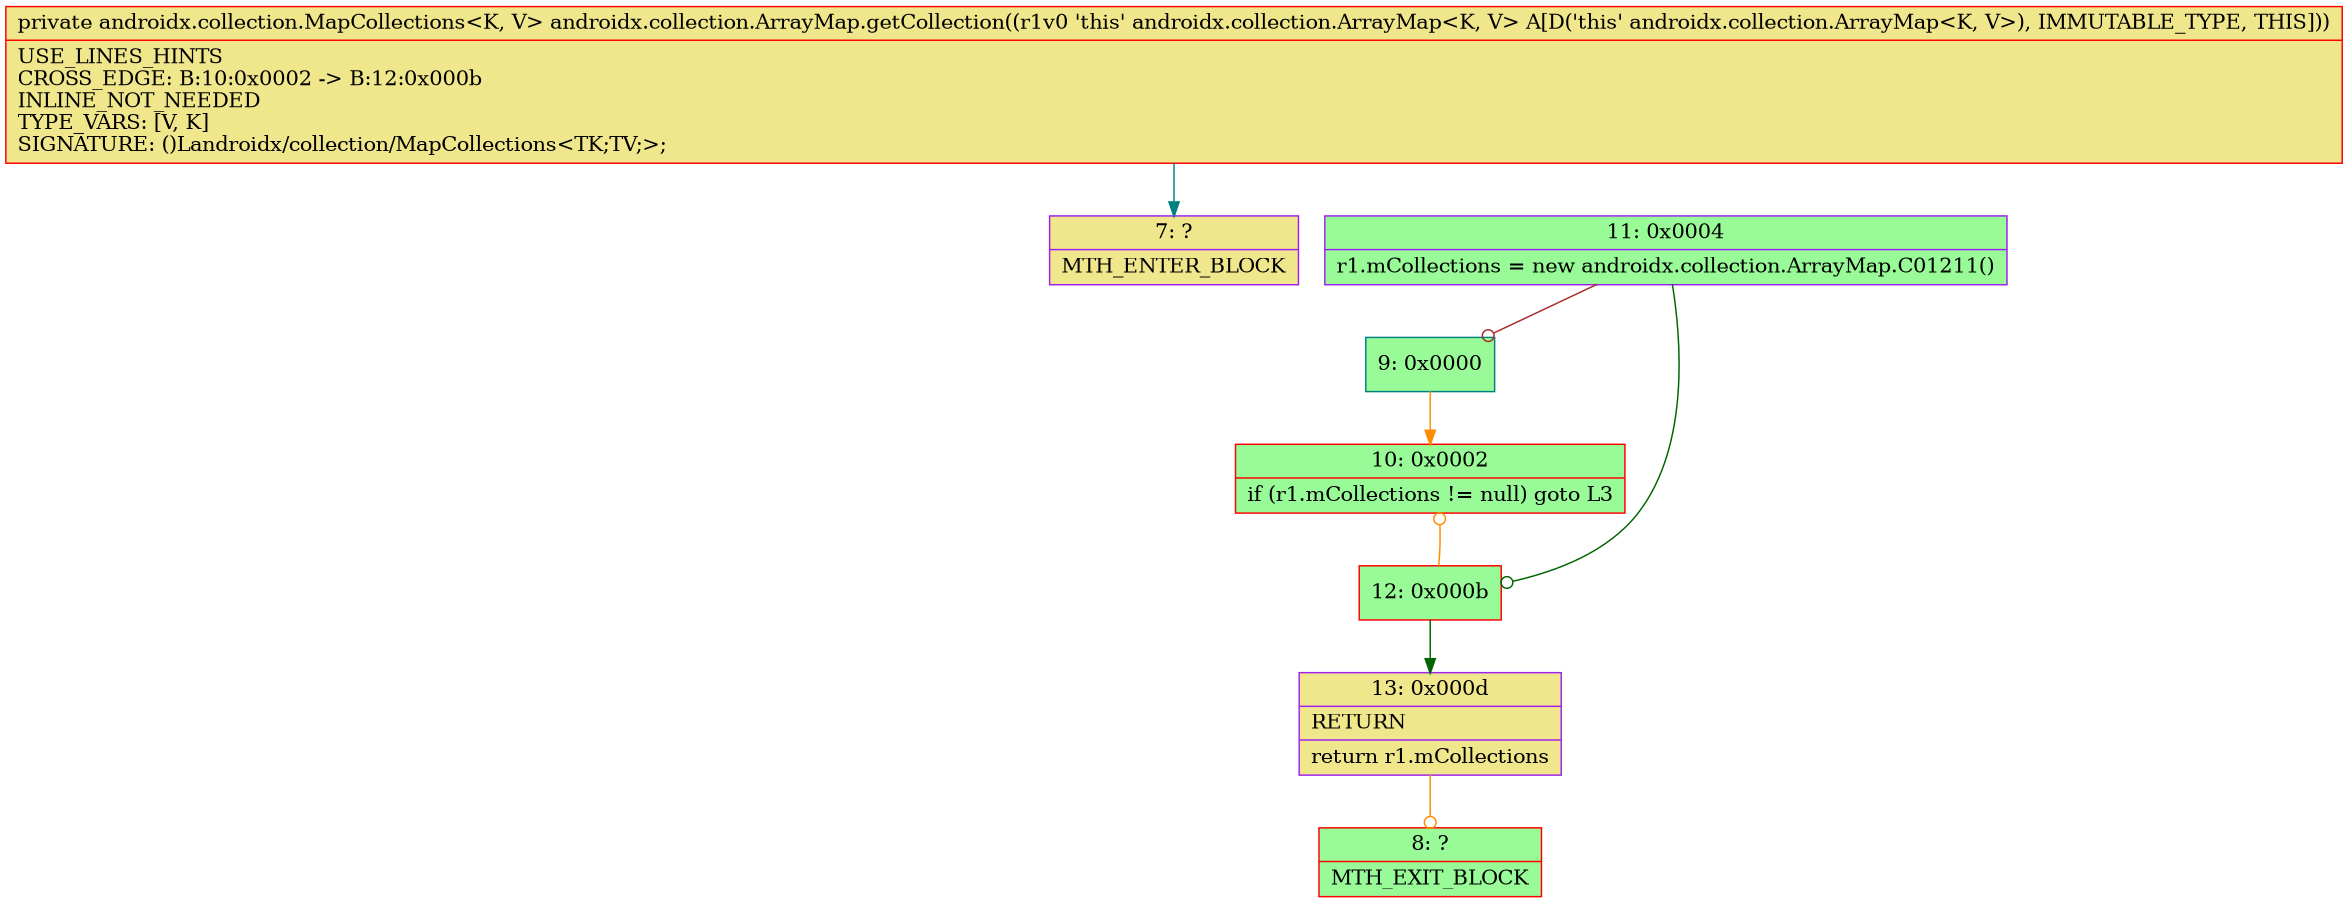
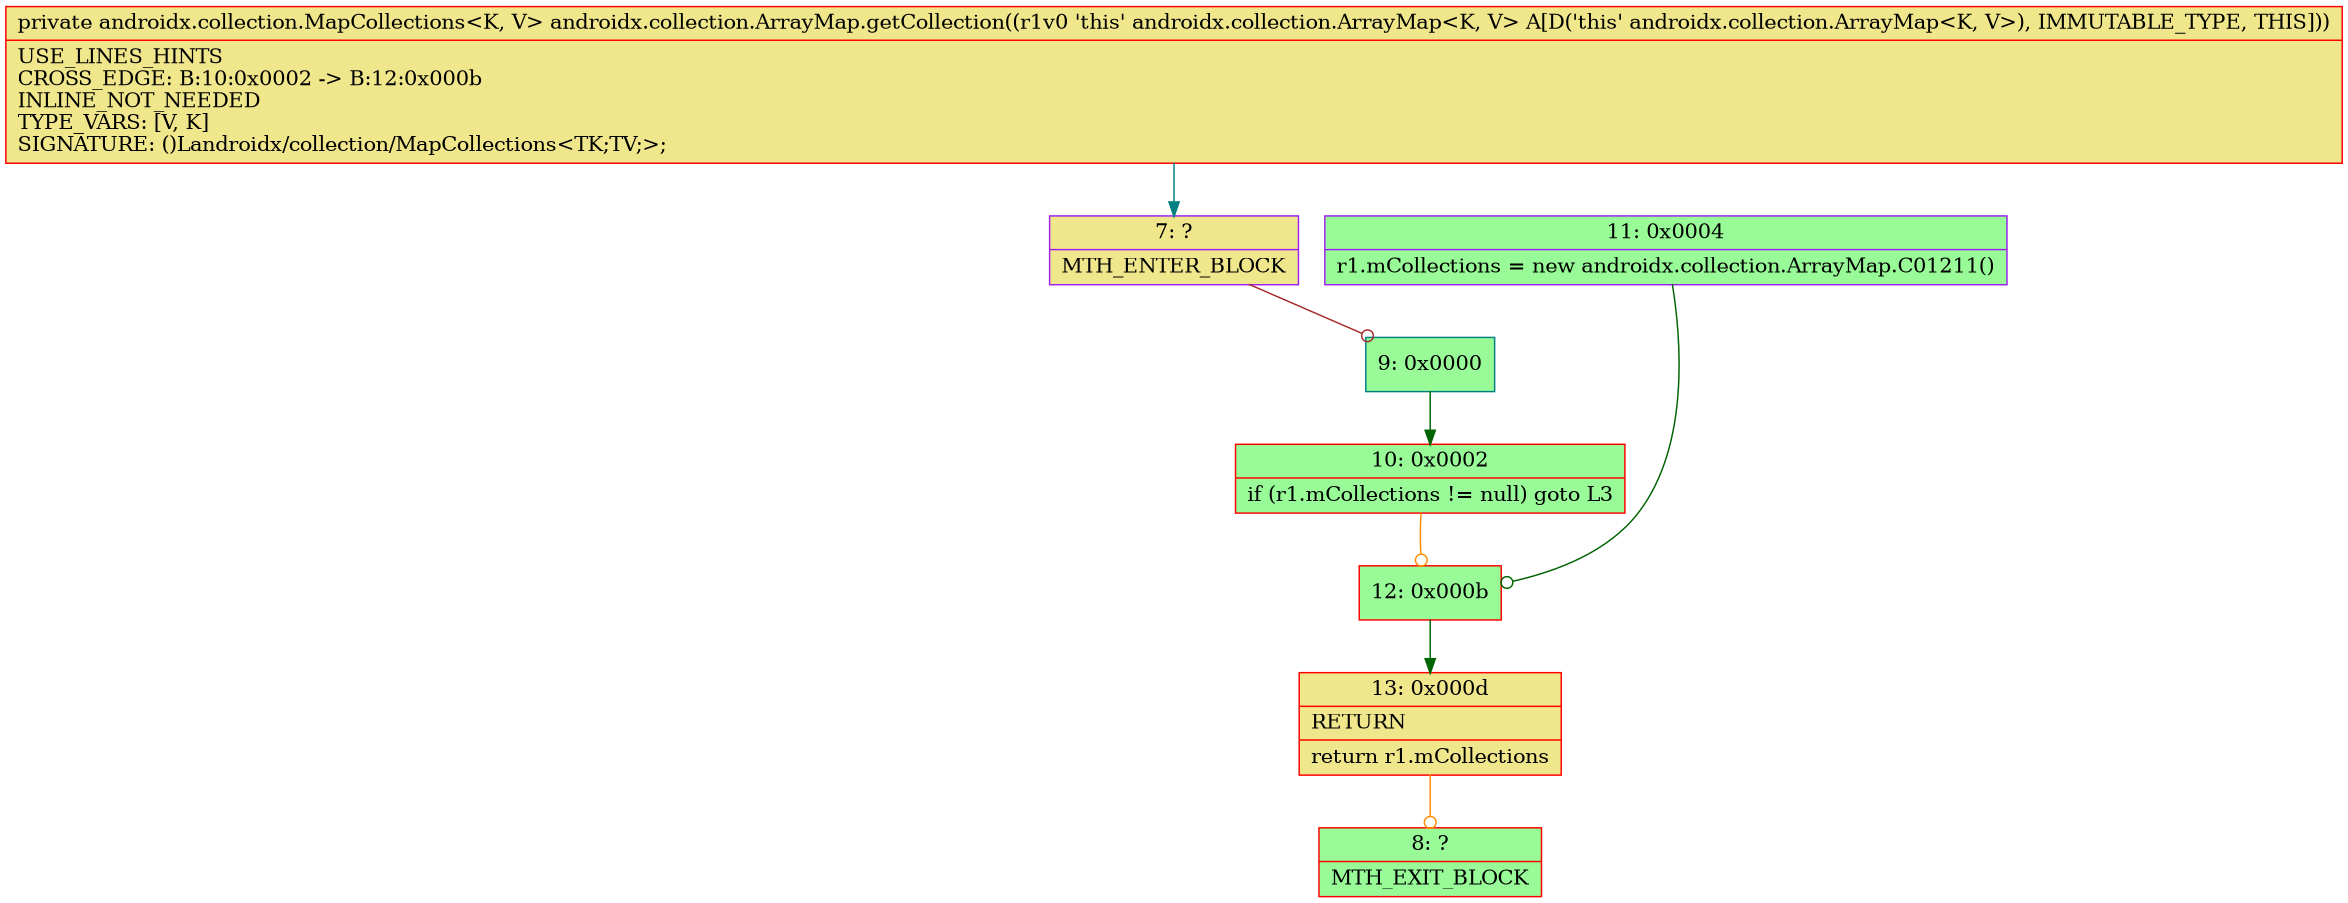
edge "11: 0x0004" -> "9: 0x0000": now "7: ?" -> "9: 0x0000"
edge "9: 0x0000" -> "10: 0x0002": color darkorange -> darkgreen
edge "12: 0x000b" -> "10: 0x0002": reversed
node "13: 0x000d": color purple -> red
